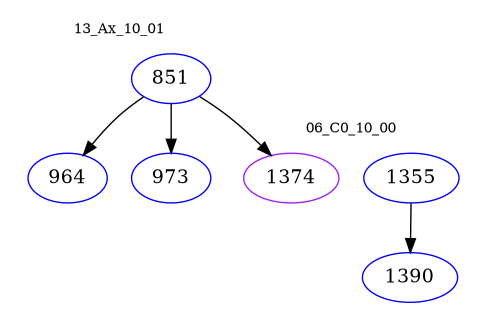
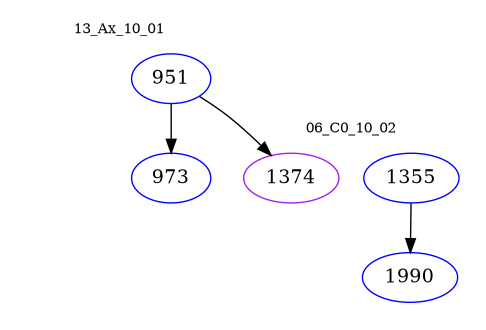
node "851": label "851" -> "951"
cluster "06_C0_10_00": label "06_C0_10_00" -> "06_C0_10_02"
node "964": removed
node "1390": label "1390" -> "1990"
